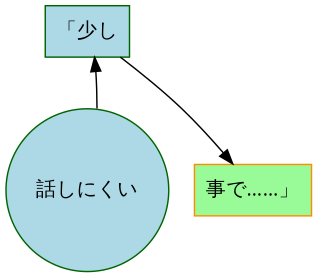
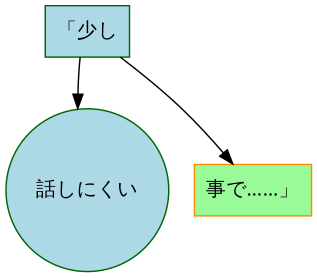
edge "話しにくい" -> "「少し": reversed
